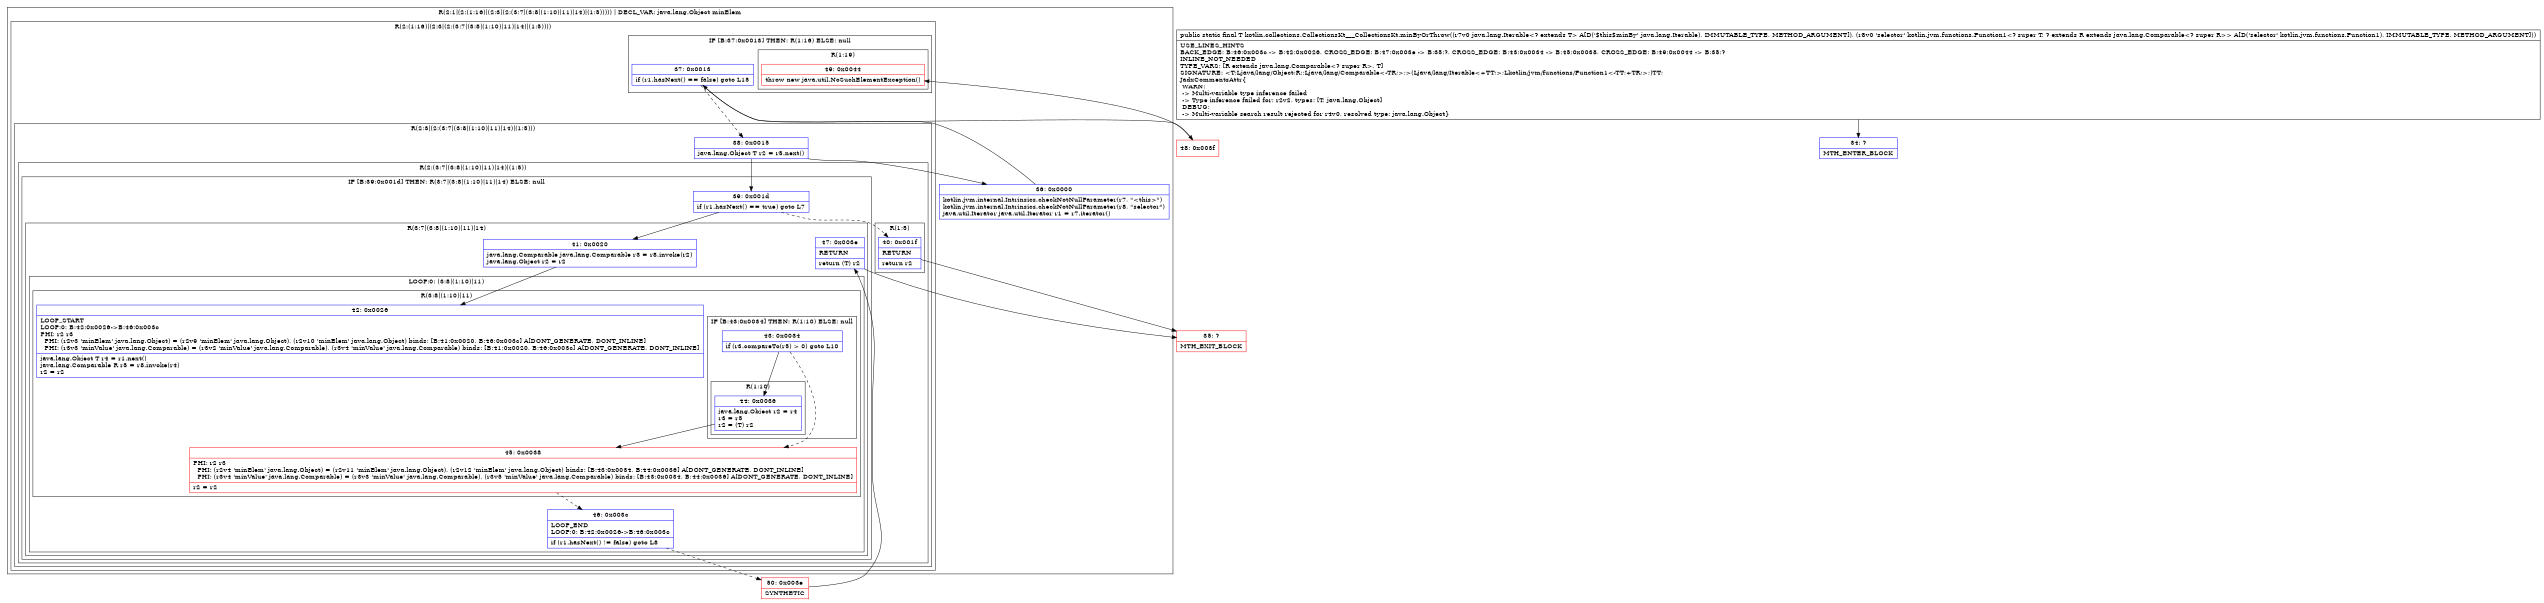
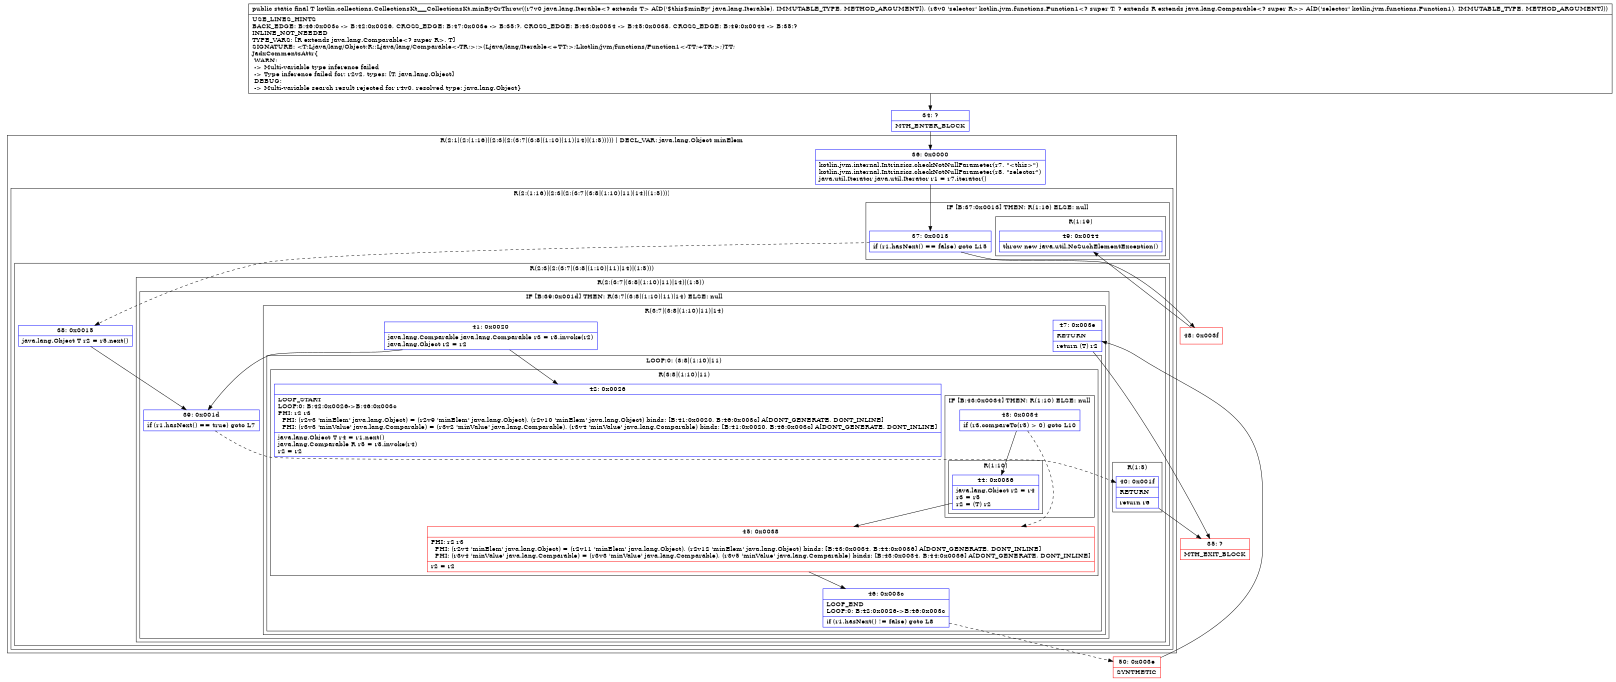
node "49: 0x0044": color red -> blue
edge "38: 0x0015" -> "36: 0x0000": now "34: ?" -> "36: 0x0000"
edge "39: 0x001d" -> "41: 0x0020": reversed
node "40: 0x001f": text "return r2" -> "return r6"
edge "45: 0x0038" -> "46: 0x003c": style dashed -> solid
